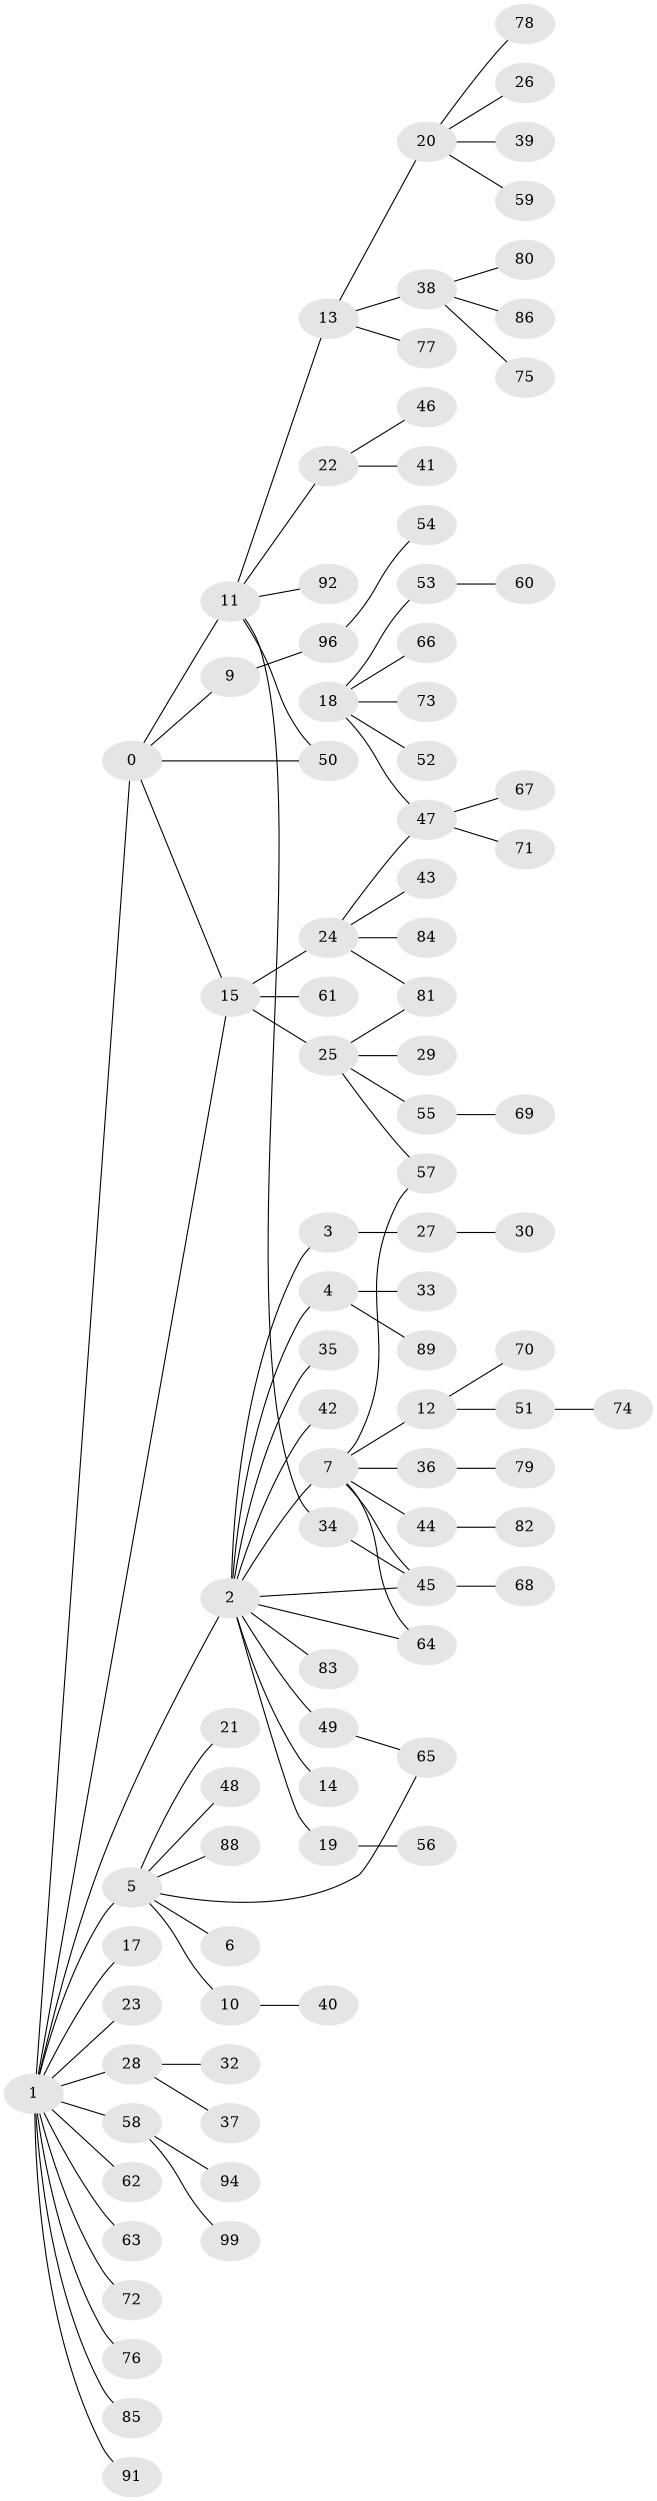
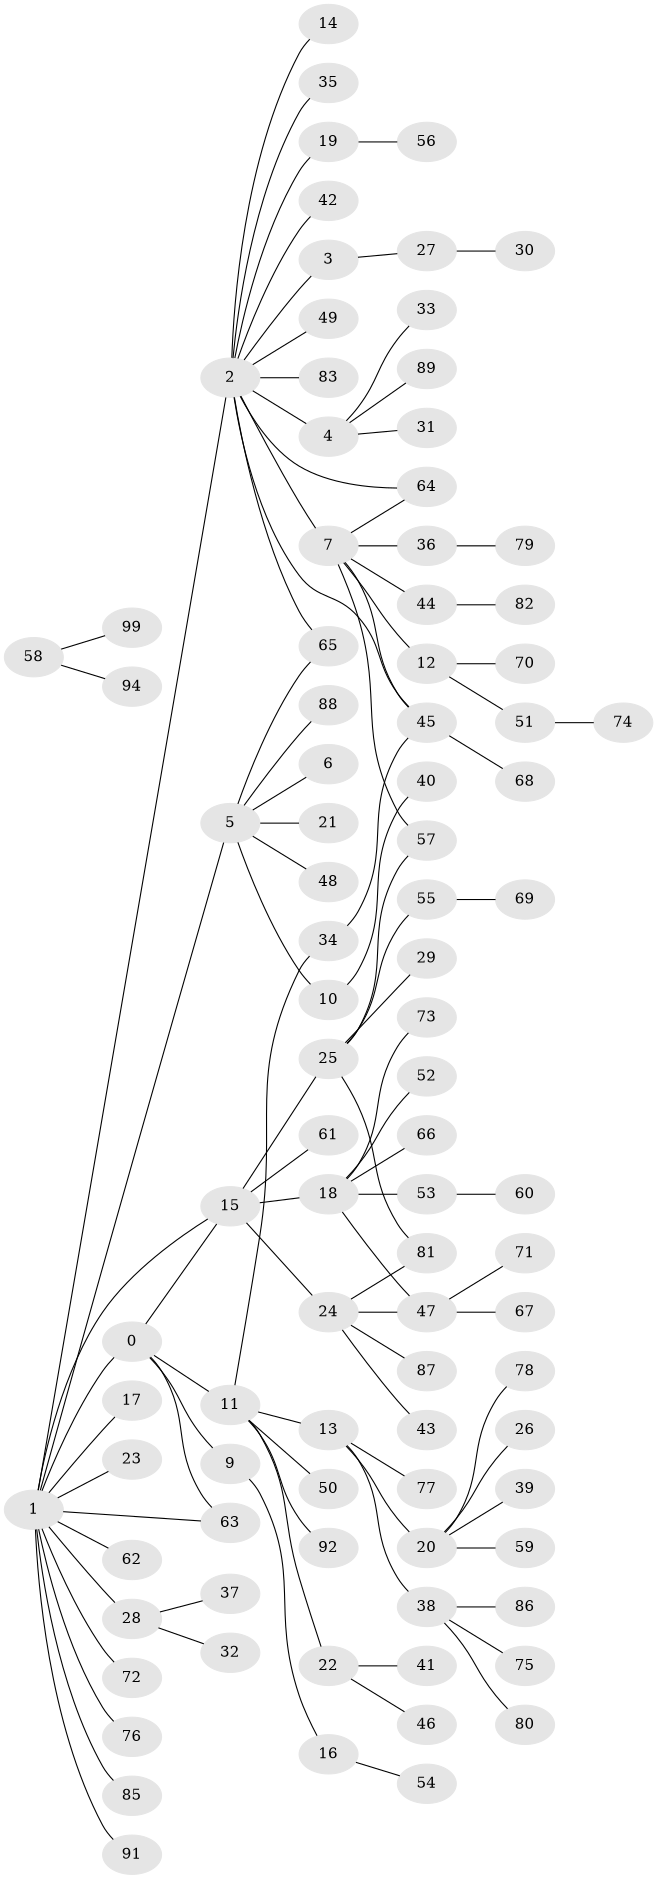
node "31": added
node "96": label "96" -> "16"
edge "0" -- "50": now "0" -- "63"
node "84": label "84" -> "87"
edge "18" -- "15": added
edge "49" -- "65": now "2" -- "65"
edge "1" -- "58": removed
